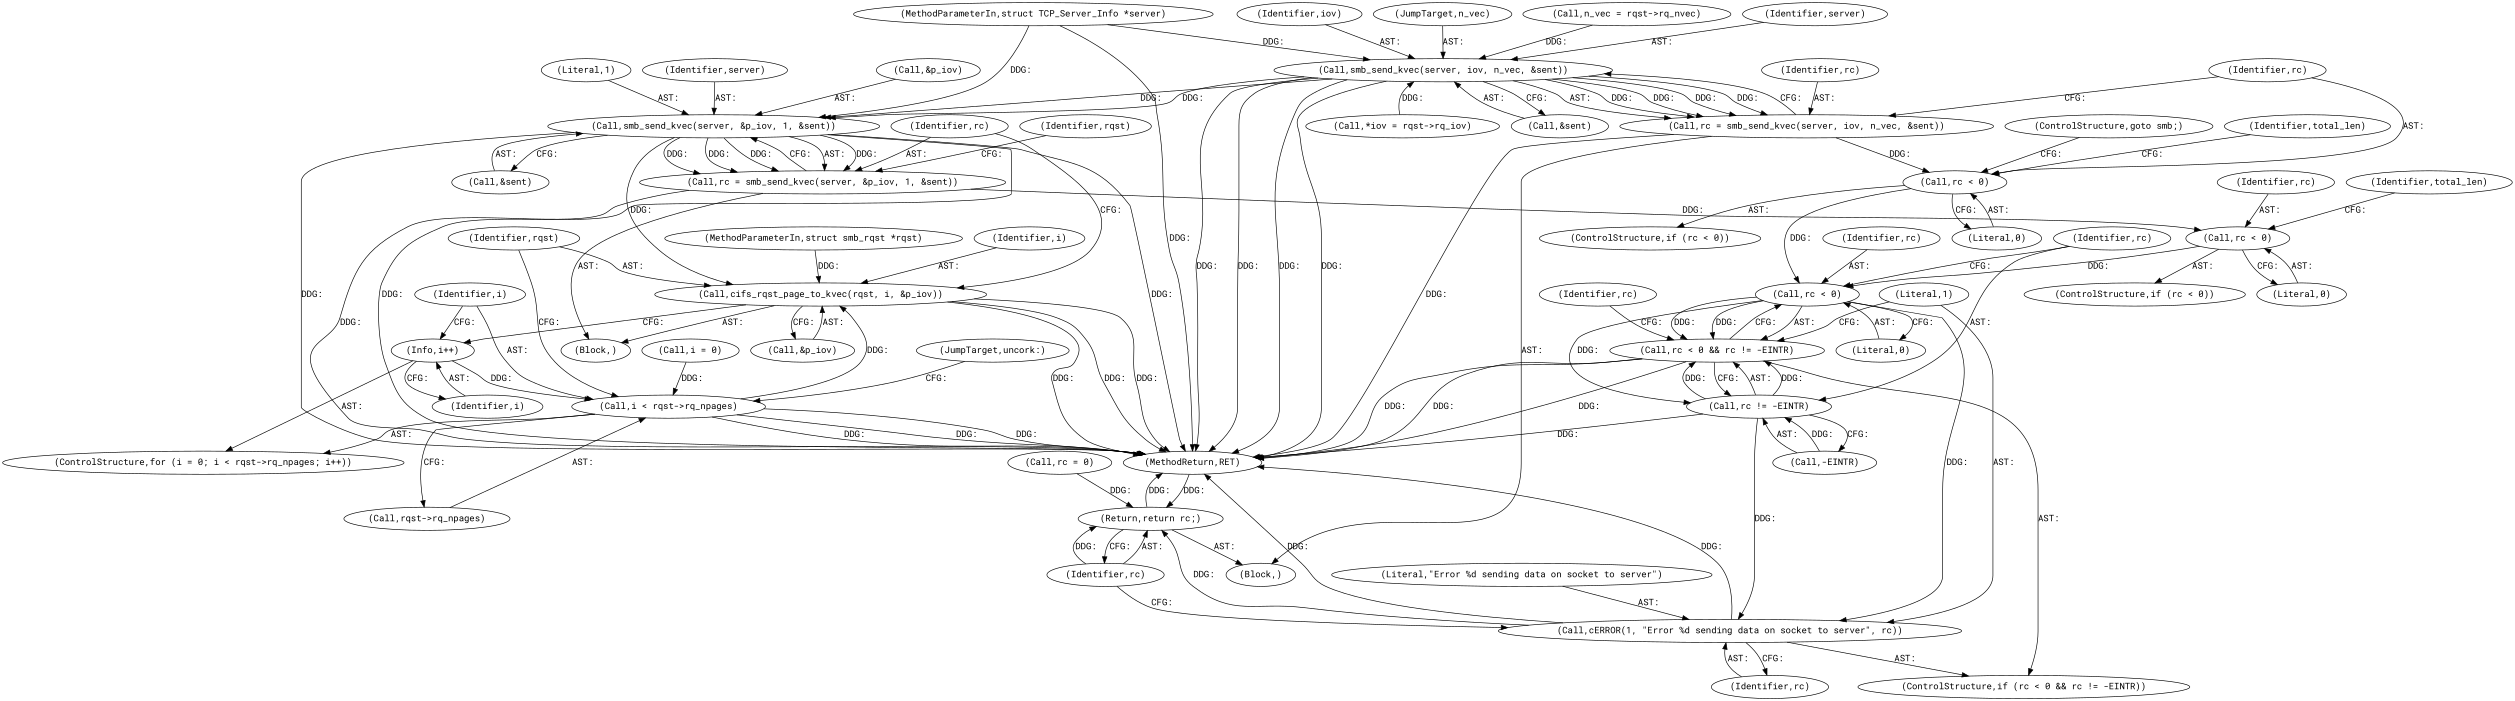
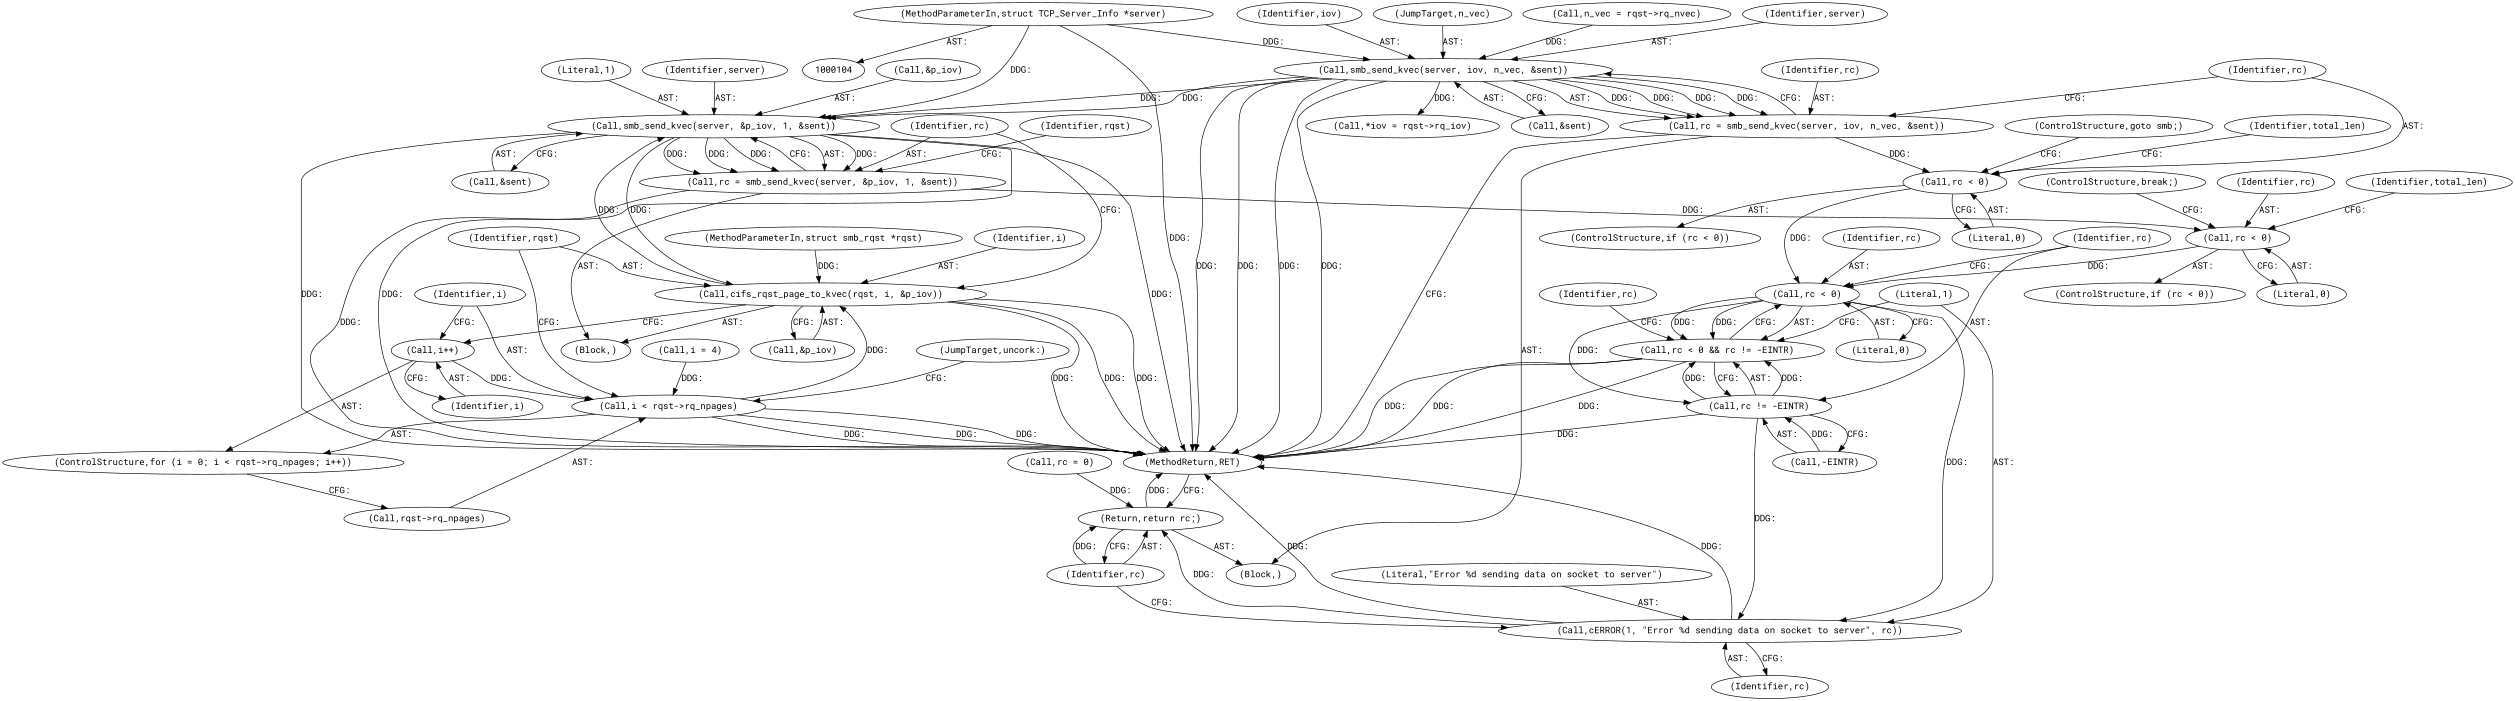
node "1000104": added
edge "(Call,*iov = rqst->rq_iov)" -> "(Call,smb_send_kvec(server, iov, n_vec, &sent))": reversed
node "(ControlStructure,break;)": added
edge "(Call,cifs_rqst_page_to_kvec(rqst, i, &p_iov))" -> "(Call,smb_send_kvec(server, &p_iov, 1, &sent))": added, label "DDG:"
edge "(Call,rc = smb_send_kvec(server, iov, n_vec, &sent))" -> "(MethodReturn,RET)": label "DDG: " -> "CFG: "
node "(Info,i++)": label "(Info,i++)" -> "(Call,i++)"
node "(Call,i = 0)": label "(Call,i = 0)" -> "(Call,i = 4)"
edge "(Call,i < rqst->rq_npages)" -> "(Call,rqst->rq_npages)": now "(ControlStructure,for (i = 0; i < rqst->rq_npages; i++))" -> "(Call,rqst->rq_npages)"
edge "(MethodReturn,RET)" -> "(Return,return rc;)": label "DDG: " -> "CFG: "
node "(ControlStructure,if (rc < 0 && rc != -EINTR))": removed
